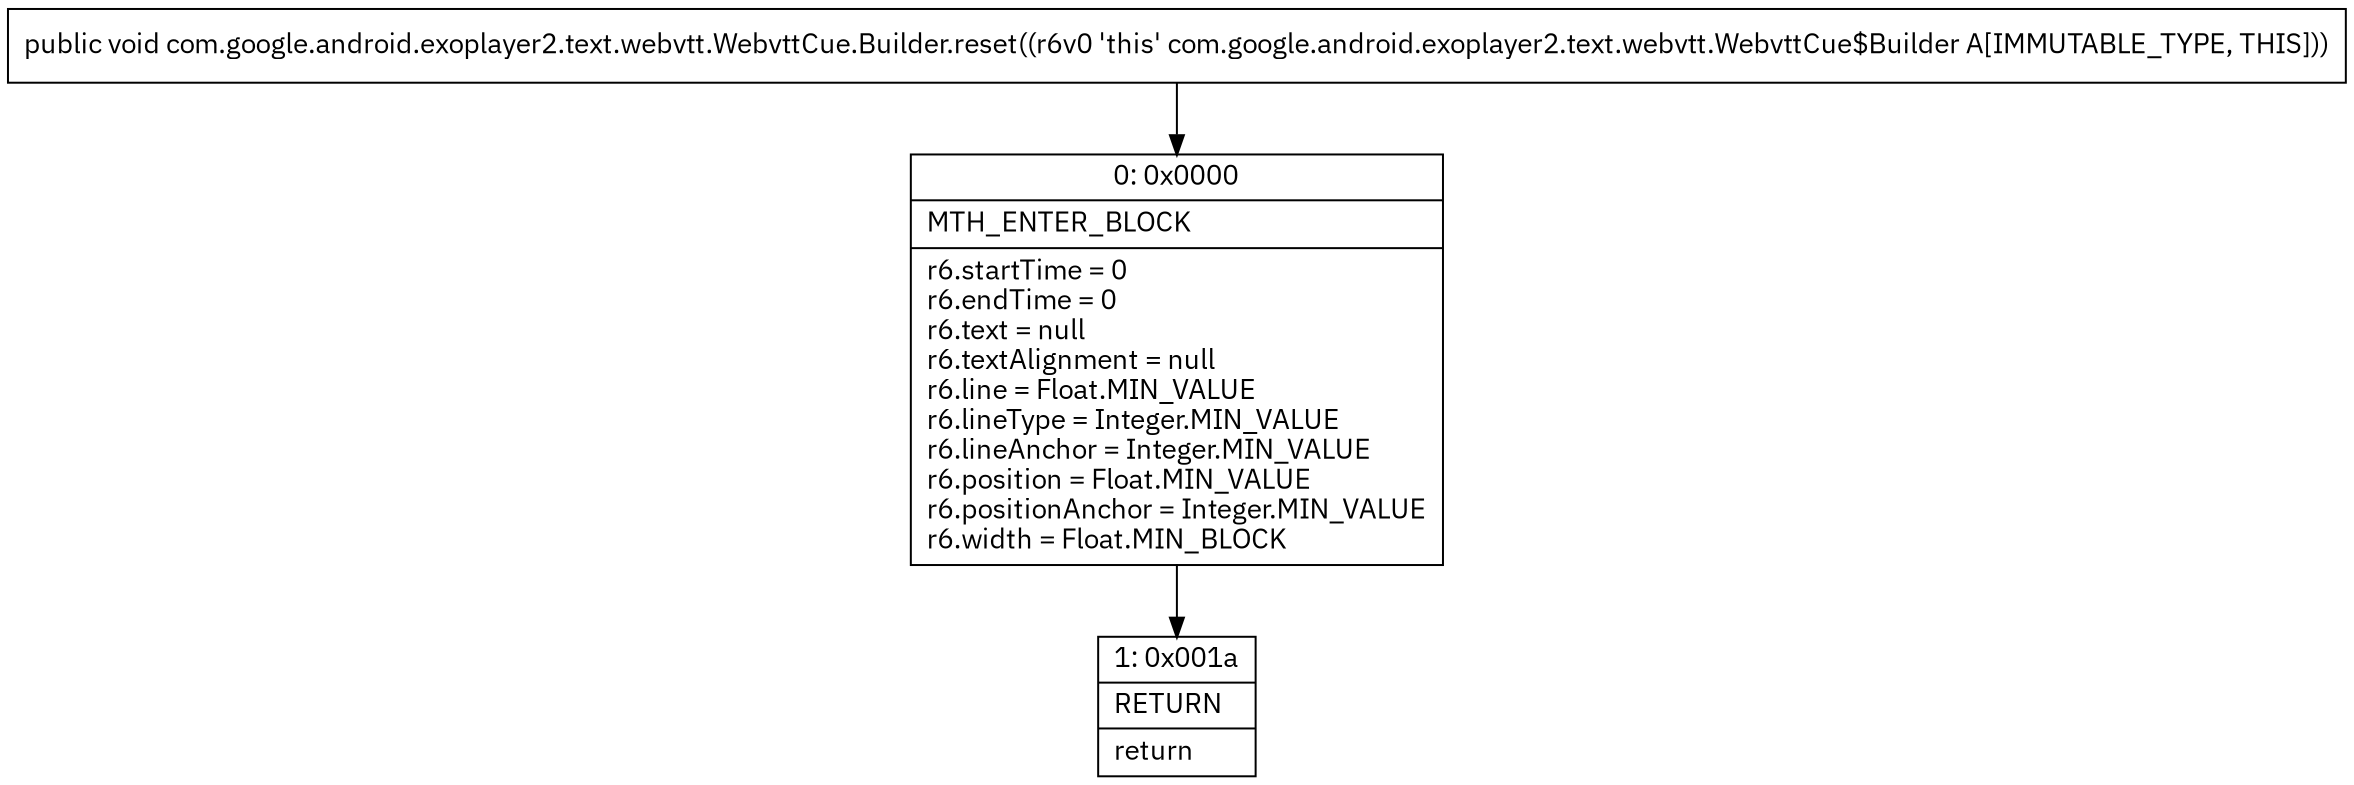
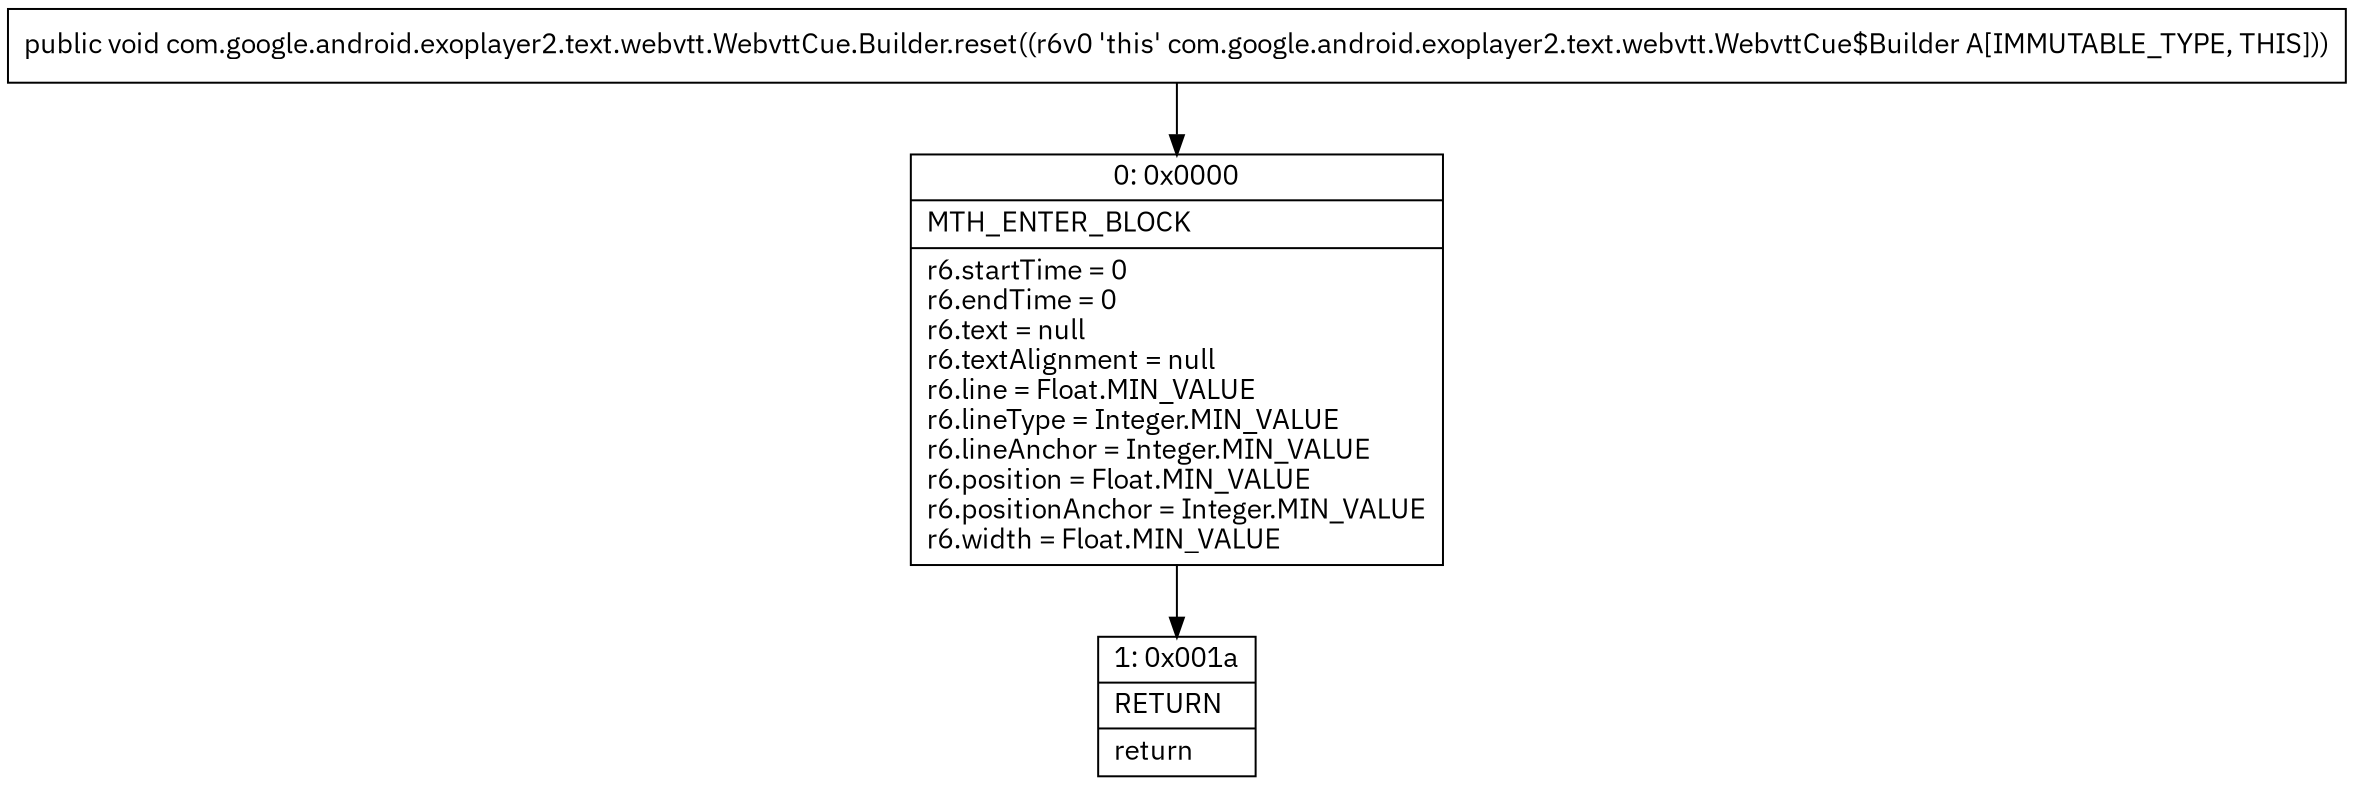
node "0: 0x0000": text "r6.width = Float.MIN_BLOCK" -> "r6.width = Float.MIN_VALUE"
